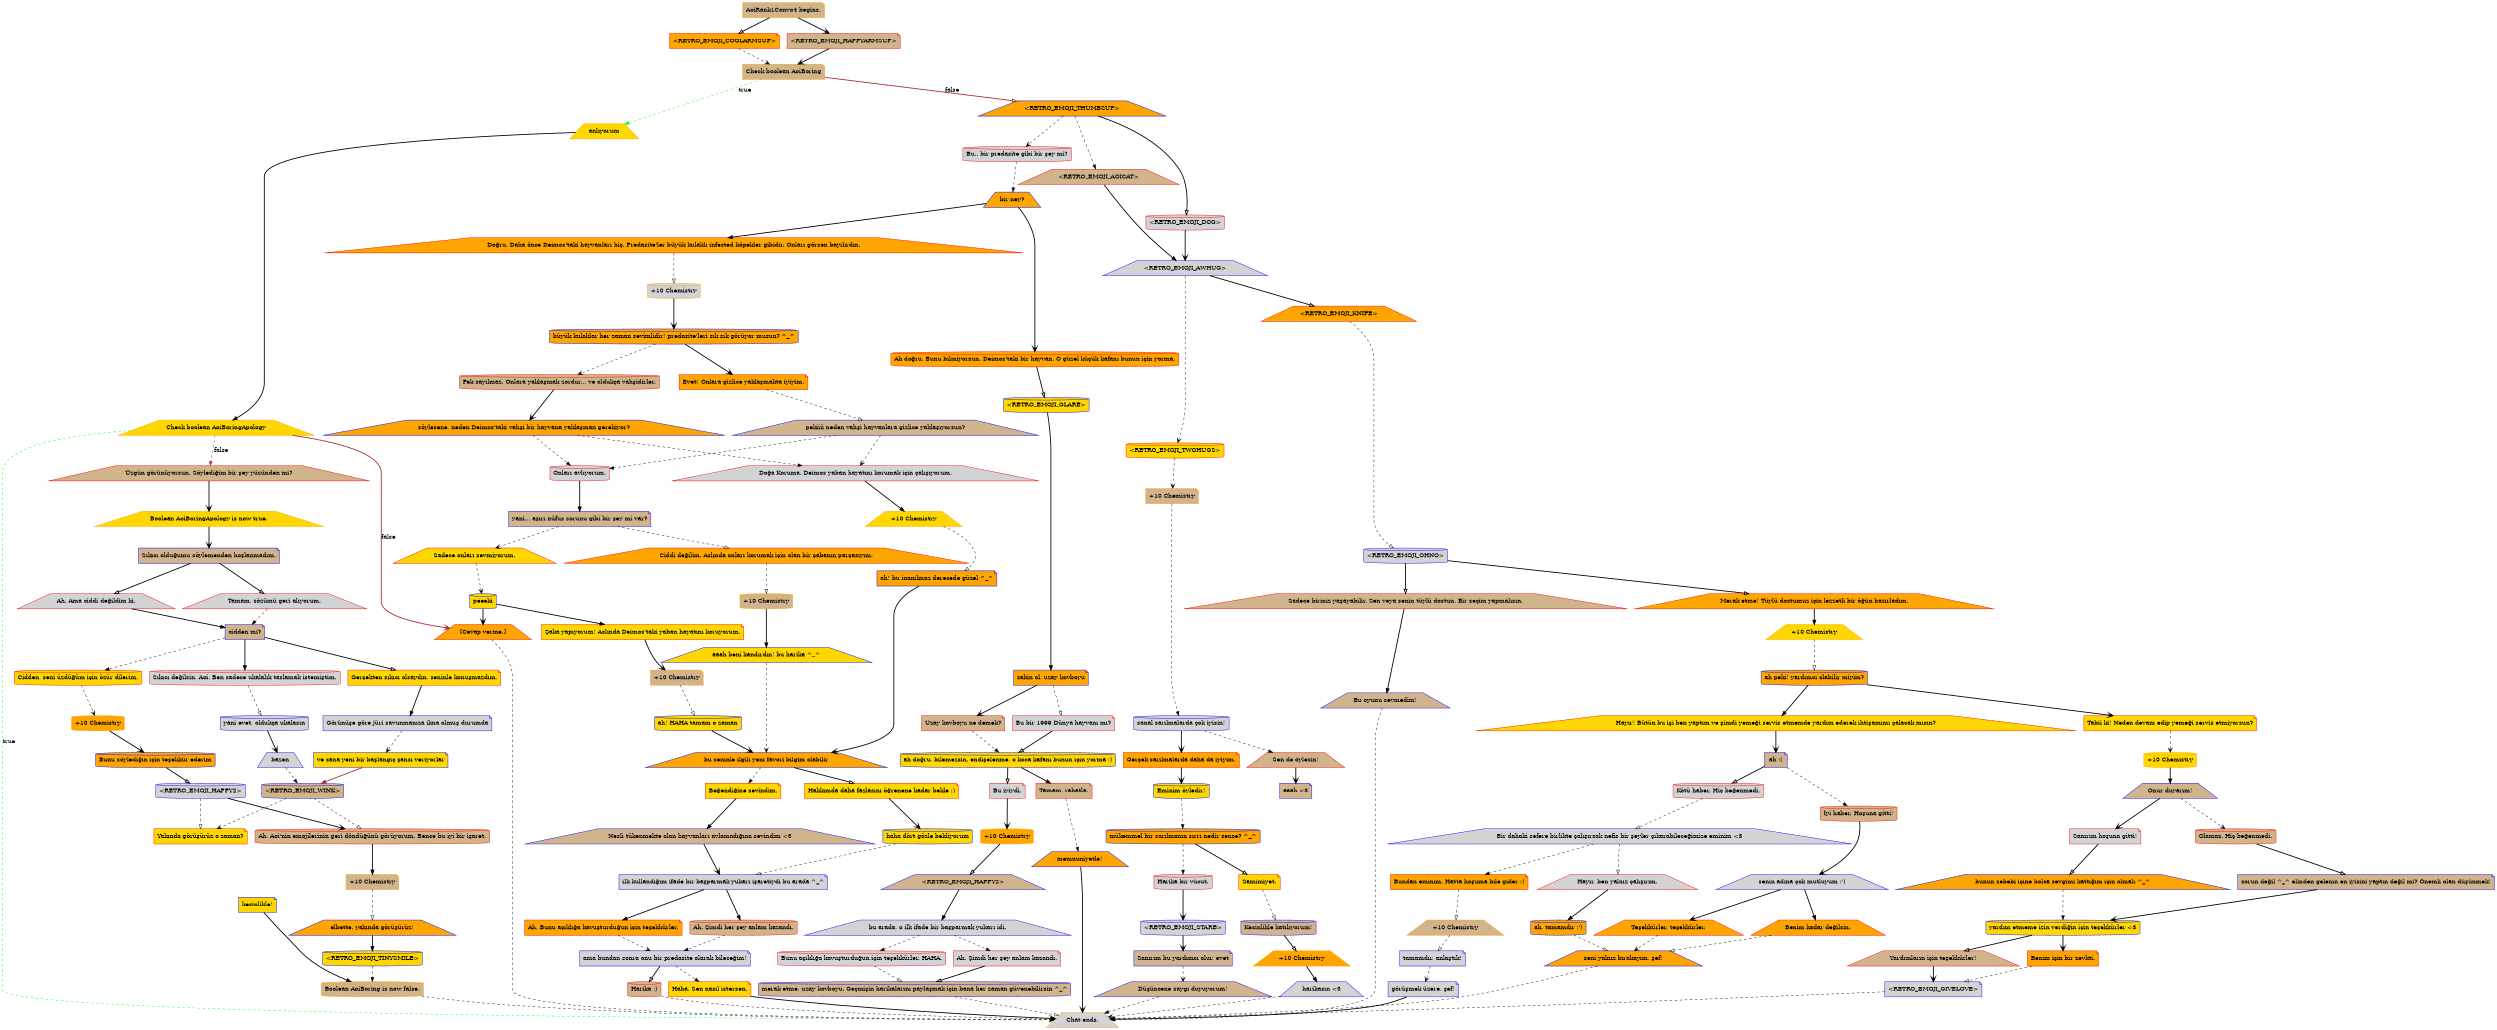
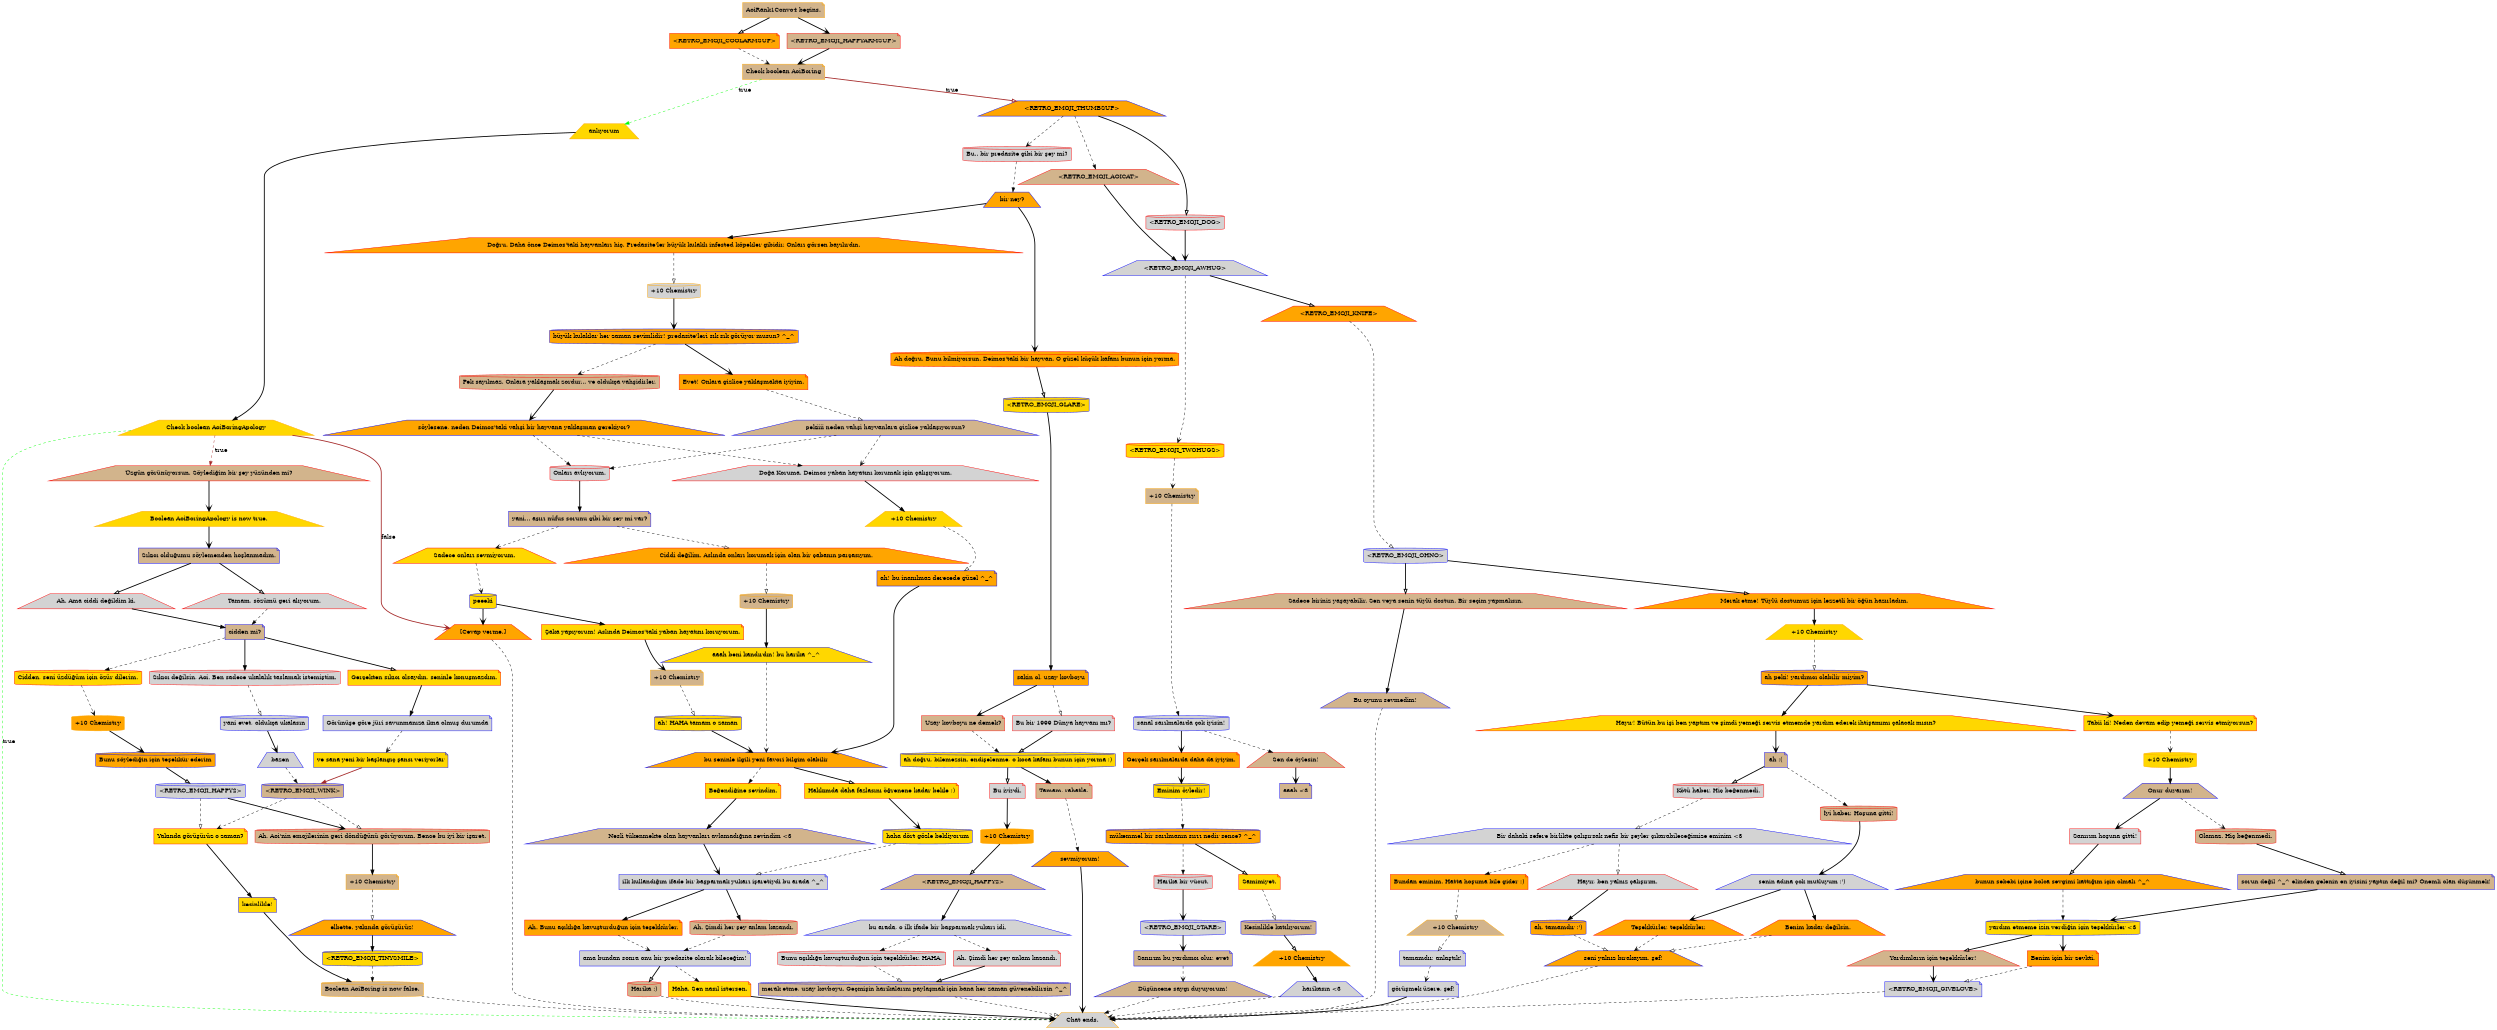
edge "Check boolean AoiBoring" -> "<RETRO_EMOJI_THUMBSUP>": label "false" -> "true"
edge "Check boolean AoiBoringApology" -> "Üzgün görünüyorsun. Söylediğim bir şey yüzünden mi?": label "false" -> "true"
node "memnuniyetle!": label "memnuniyetle!" -> "sevmiyorum!"
edge "Yakında görüşürüz o zaman?" -> "kesinlikle!": added
